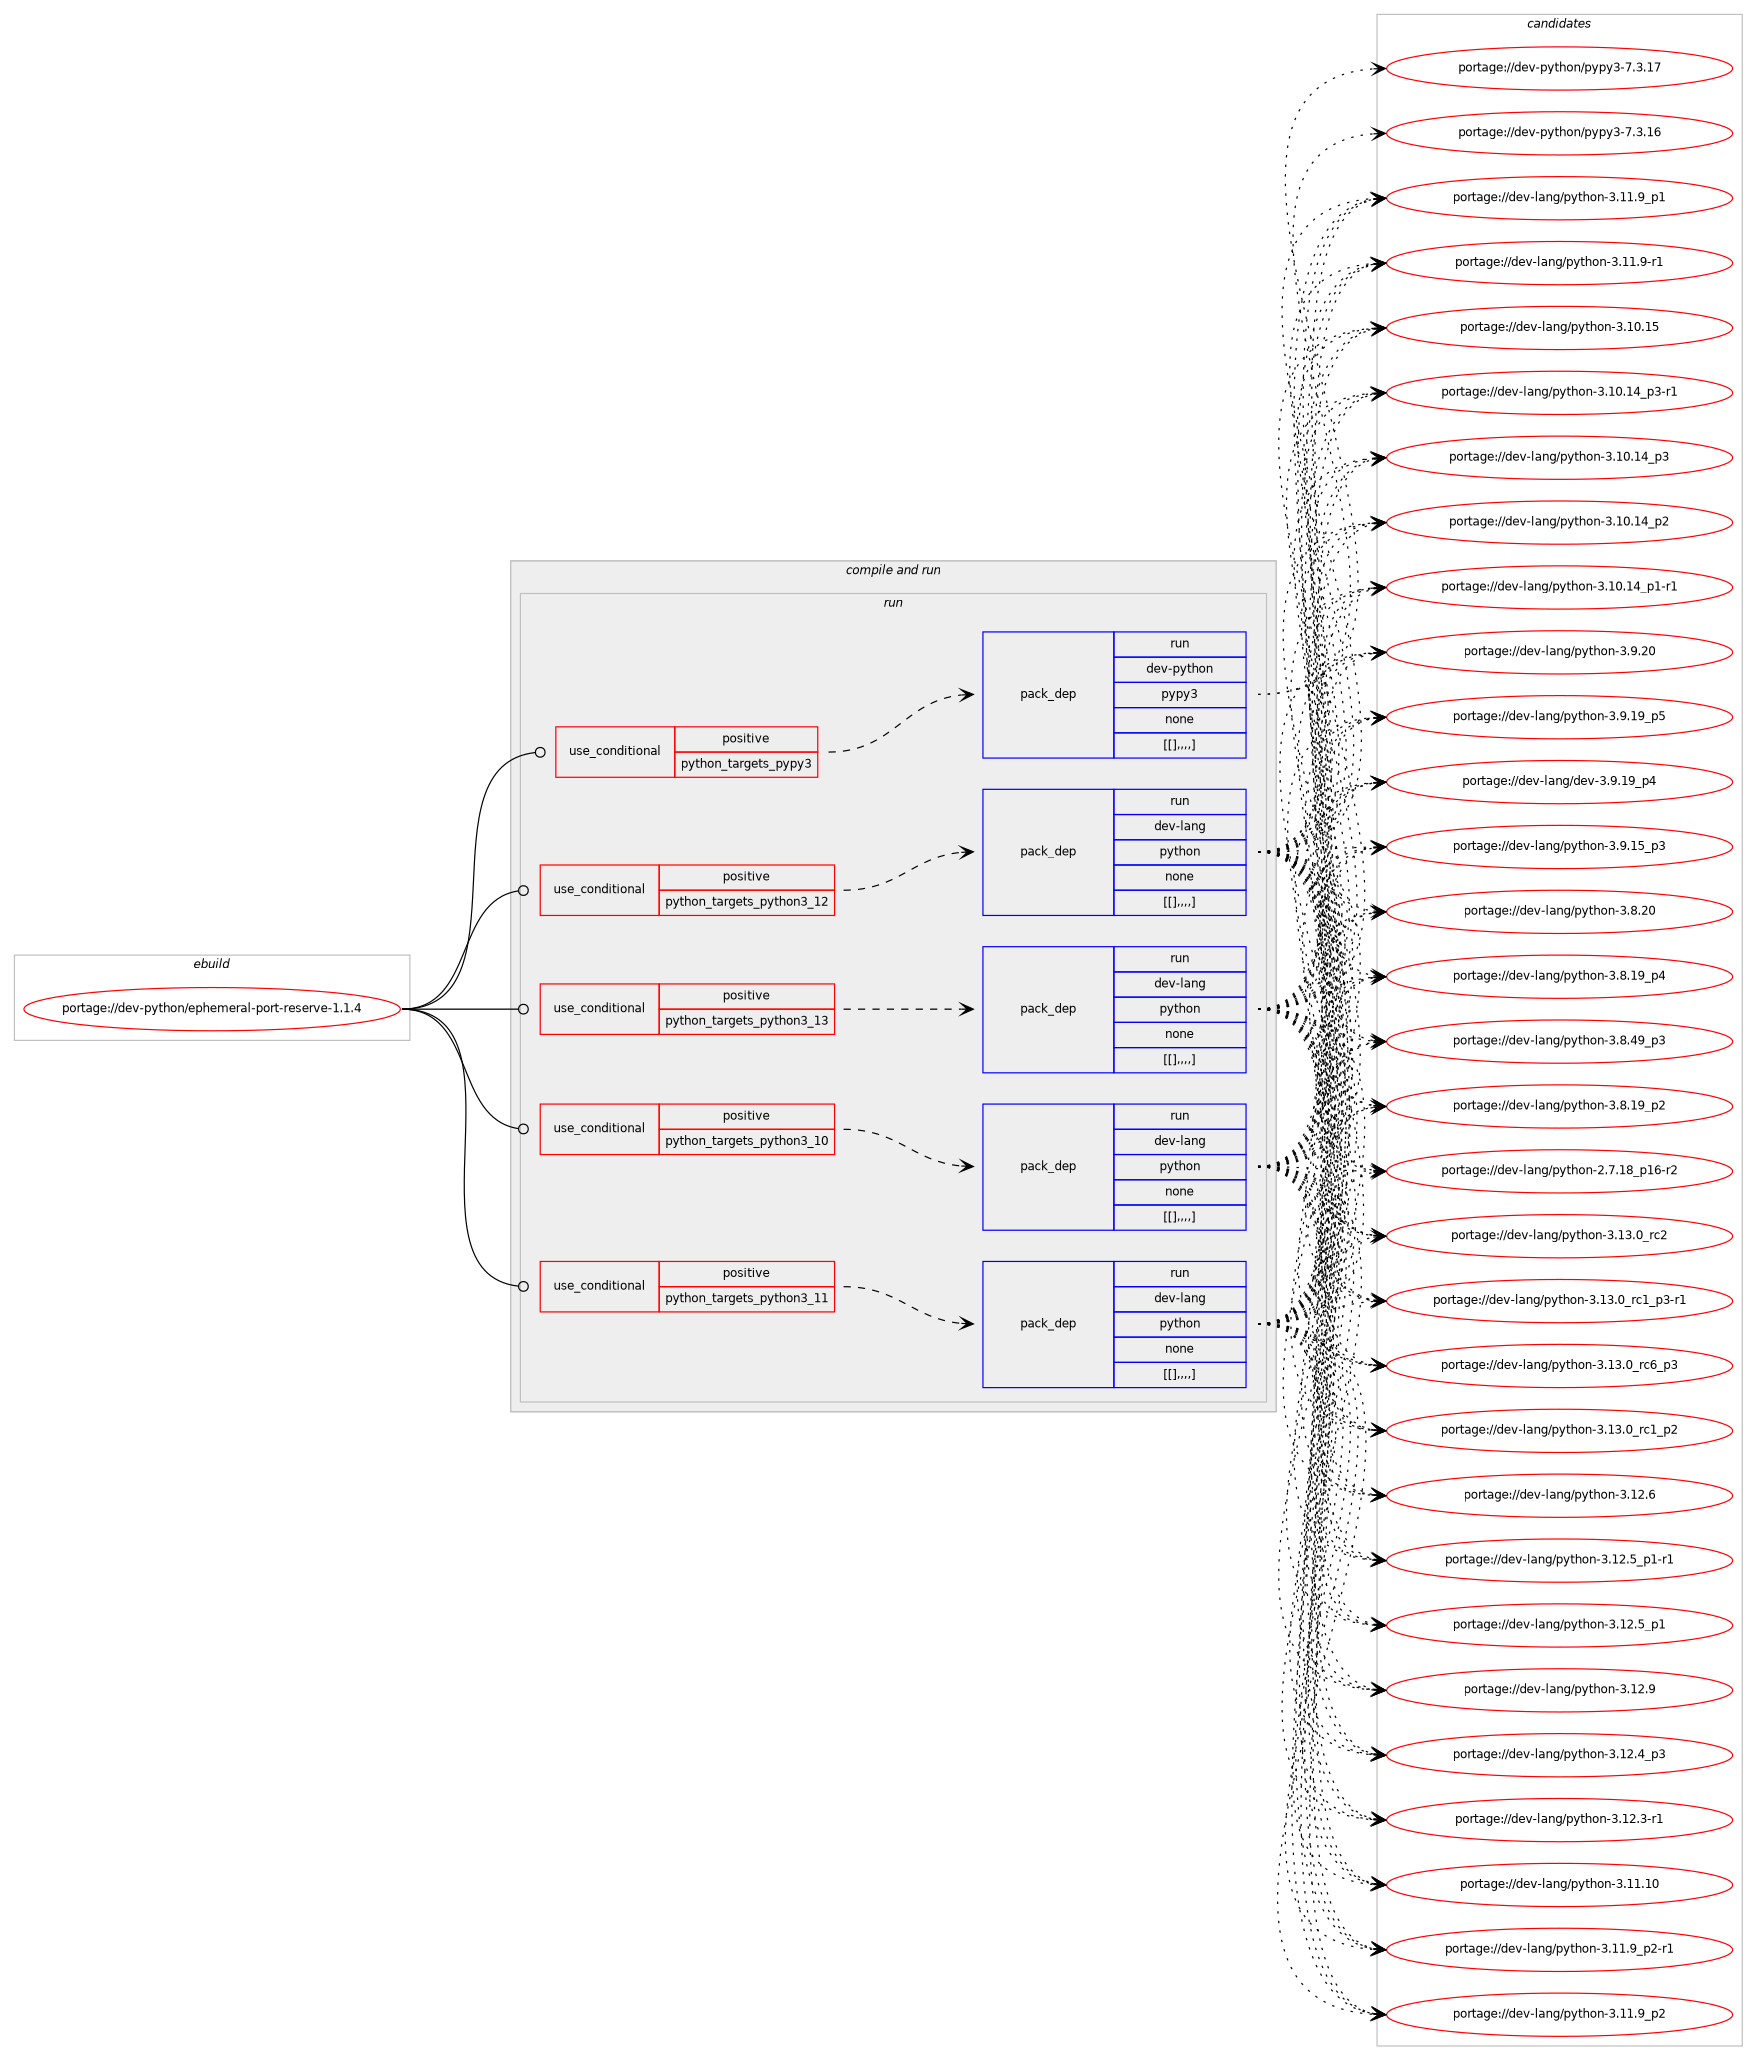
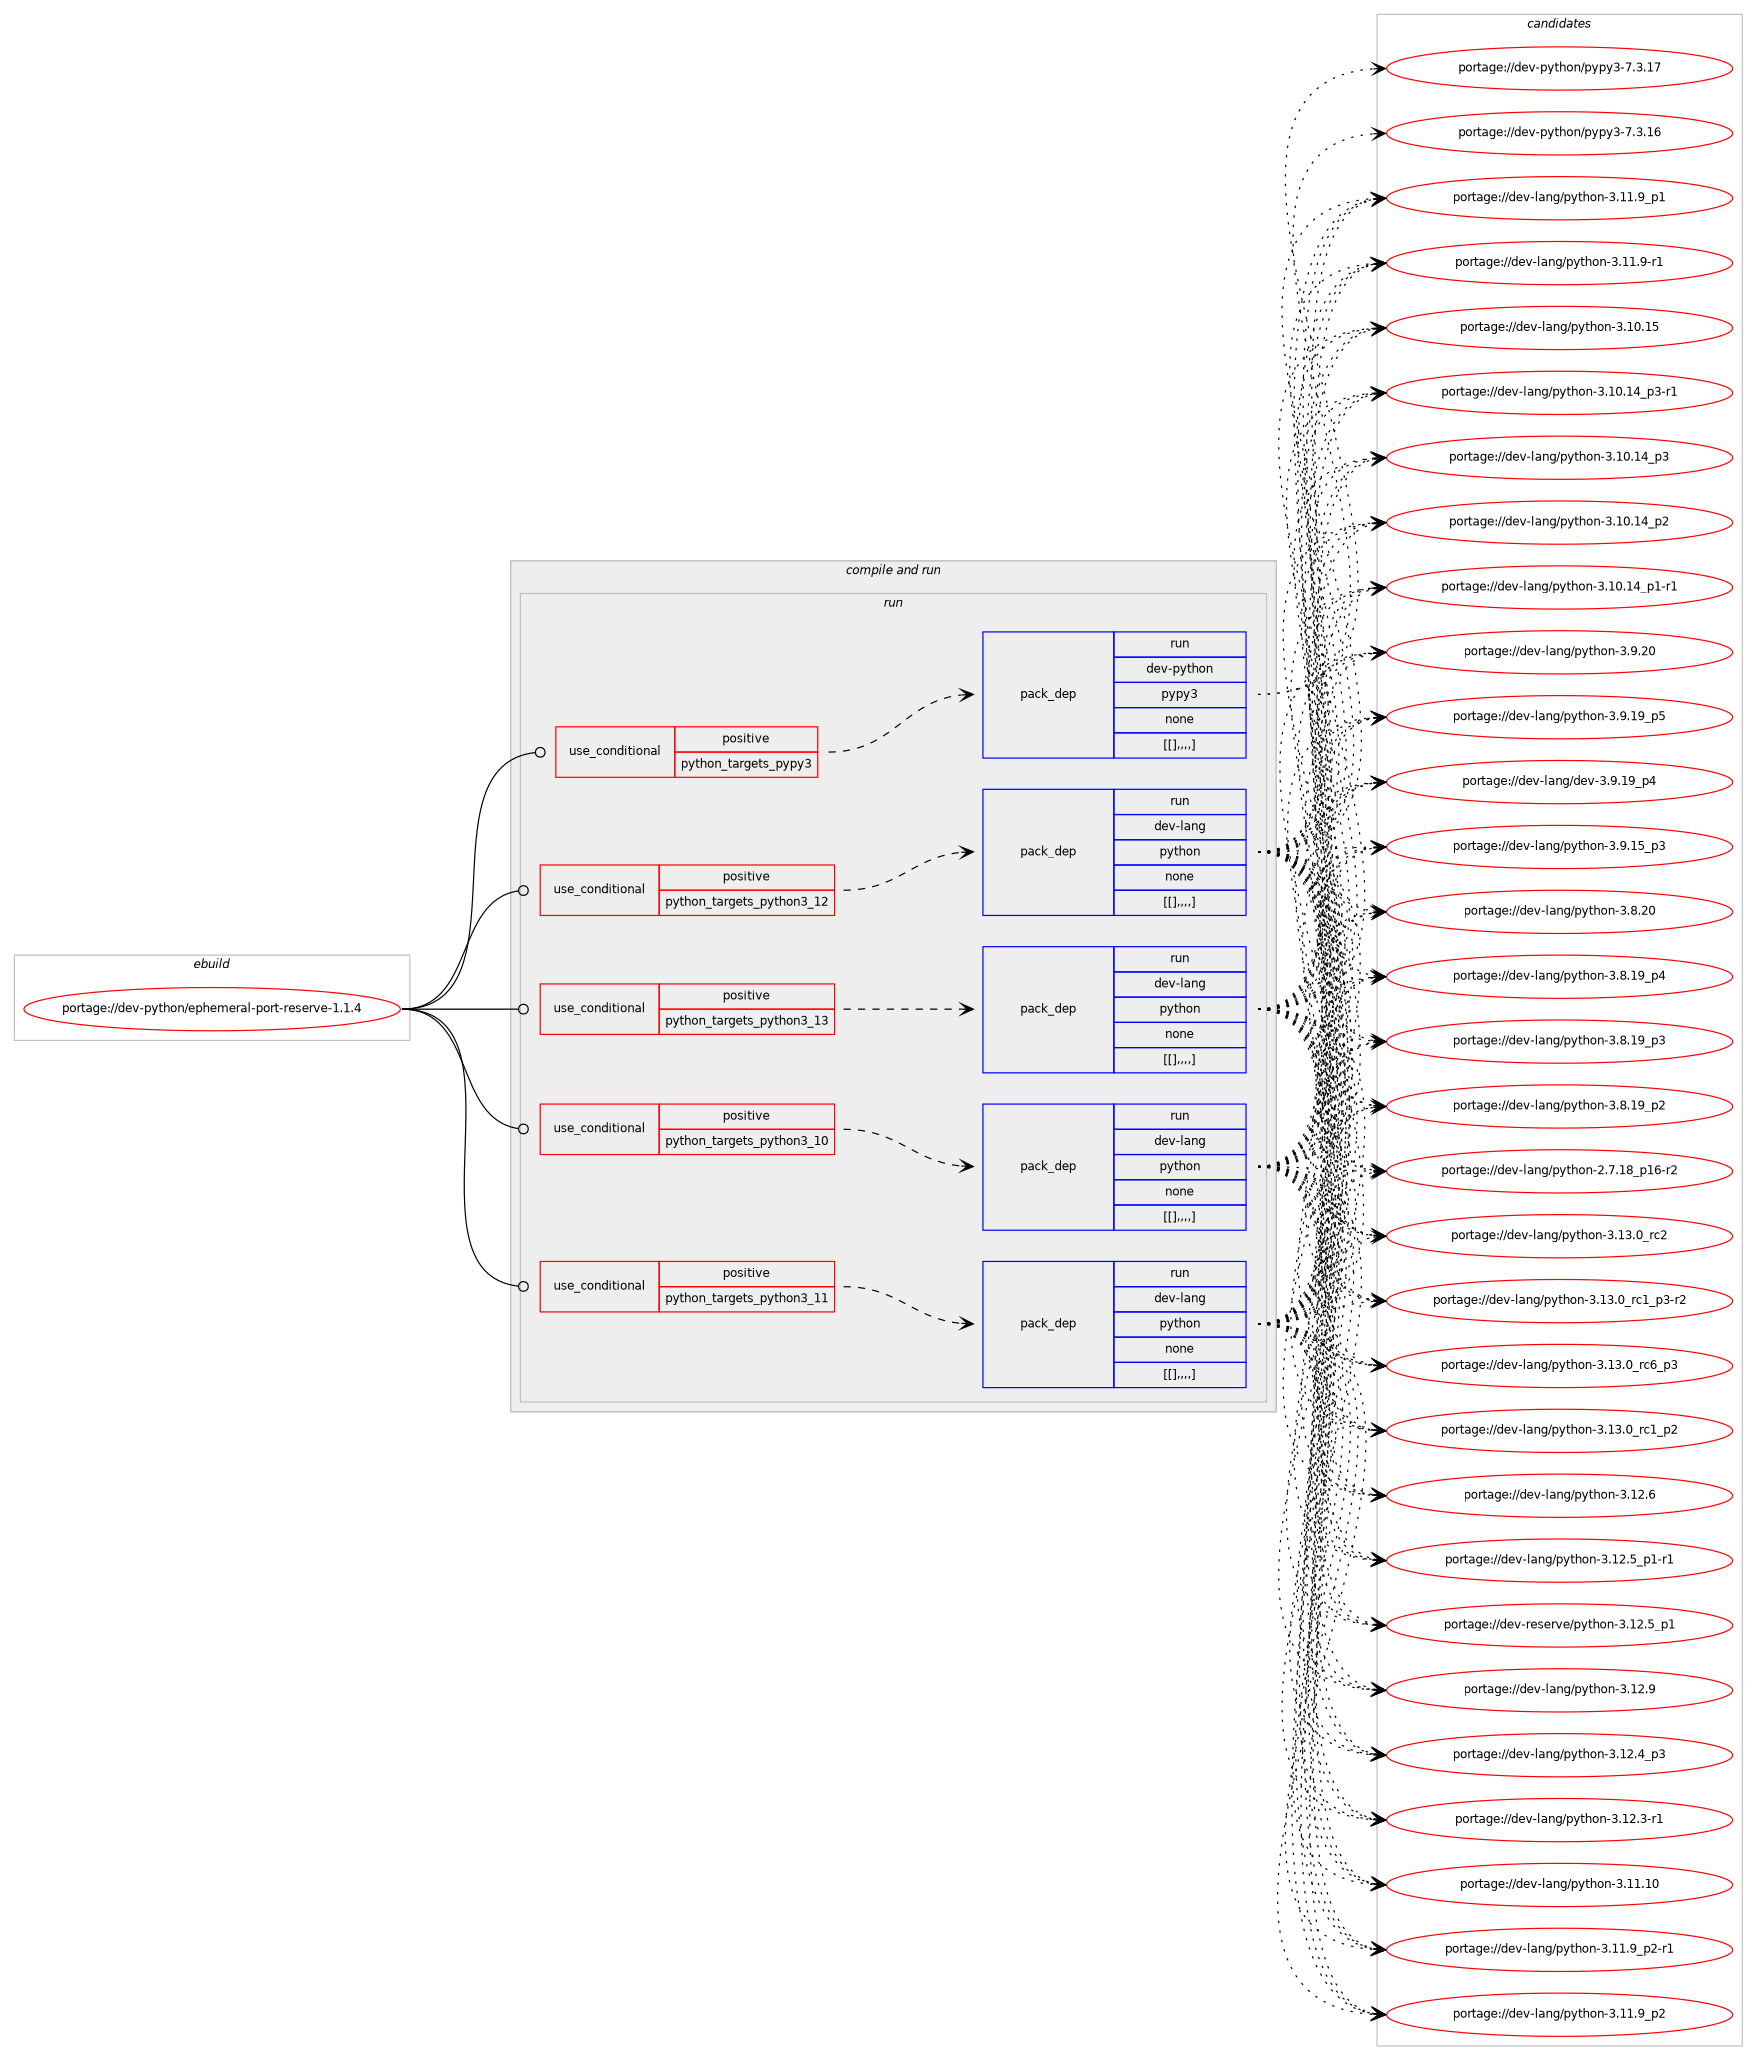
node "portage://dev-lang/python-3.8.49_p3": label "portage://dev-lang/python-3.8.49_p3" -> "portage://dev-lang/python-3.8.19_p3"
node "portage://dev-lang/python-3.13.0_rc1_p3-r1": label "portage://dev-lang/python-3.13.0_rc1_p3-r1" -> "portage://dev-lang/python-3.13.0_rc1_p3-r2"
node "portage://dev-lang/python-3.12.5_p1": label "portage://dev-lang/python-3.12.5_p1" -> "portage://dev-reserve/python-3.12.5_p1"
